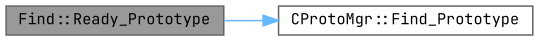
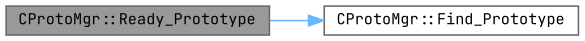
node "Find::Ready_Prototype": label "Find::Ready_Prototype" -> "CProtoMgr::Ready_Prototype"
